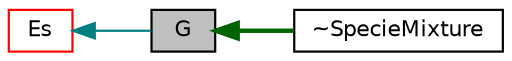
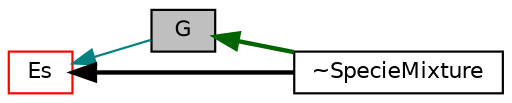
edge "~SpecieMixture" -> "Es": added
